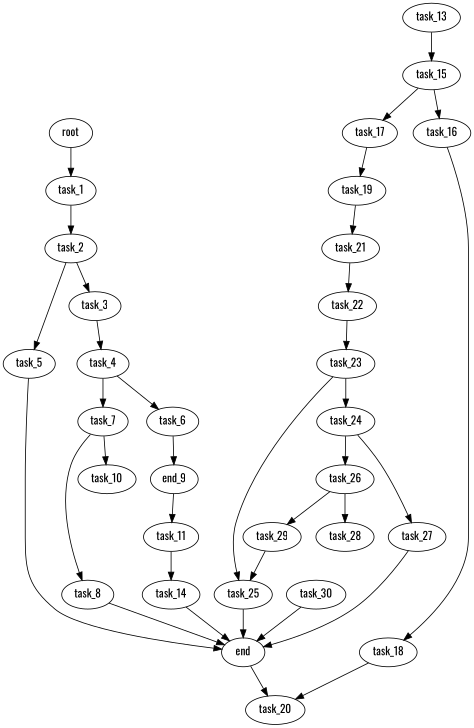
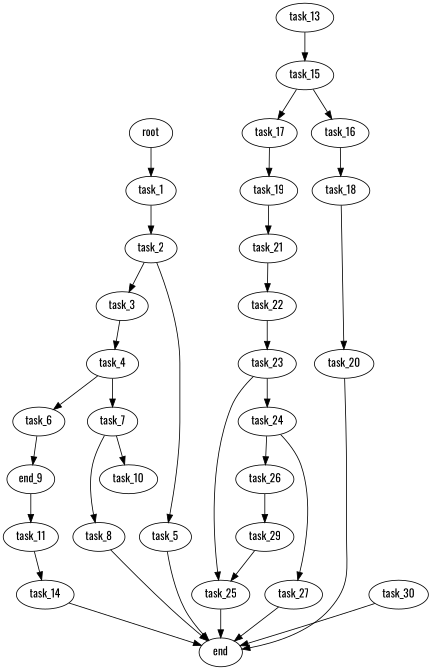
node "task_28": removed
edge "end" -> "task_20": reversed
